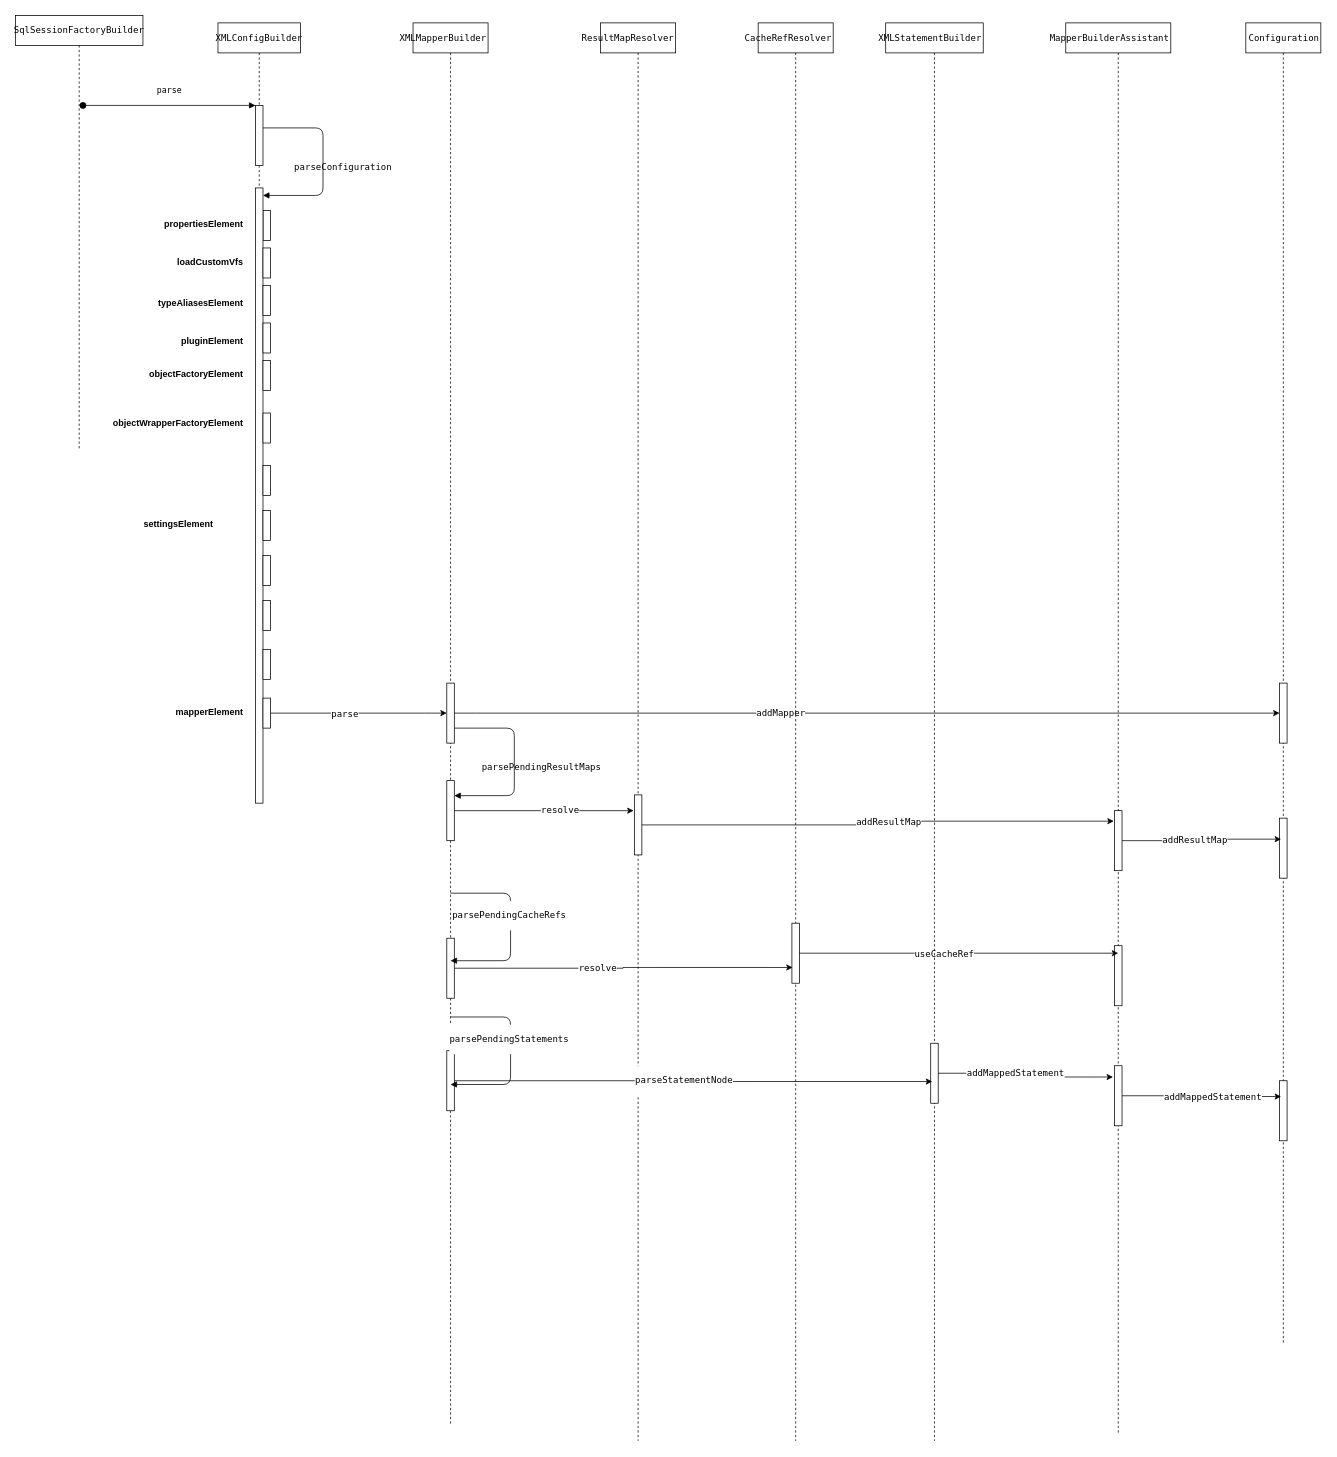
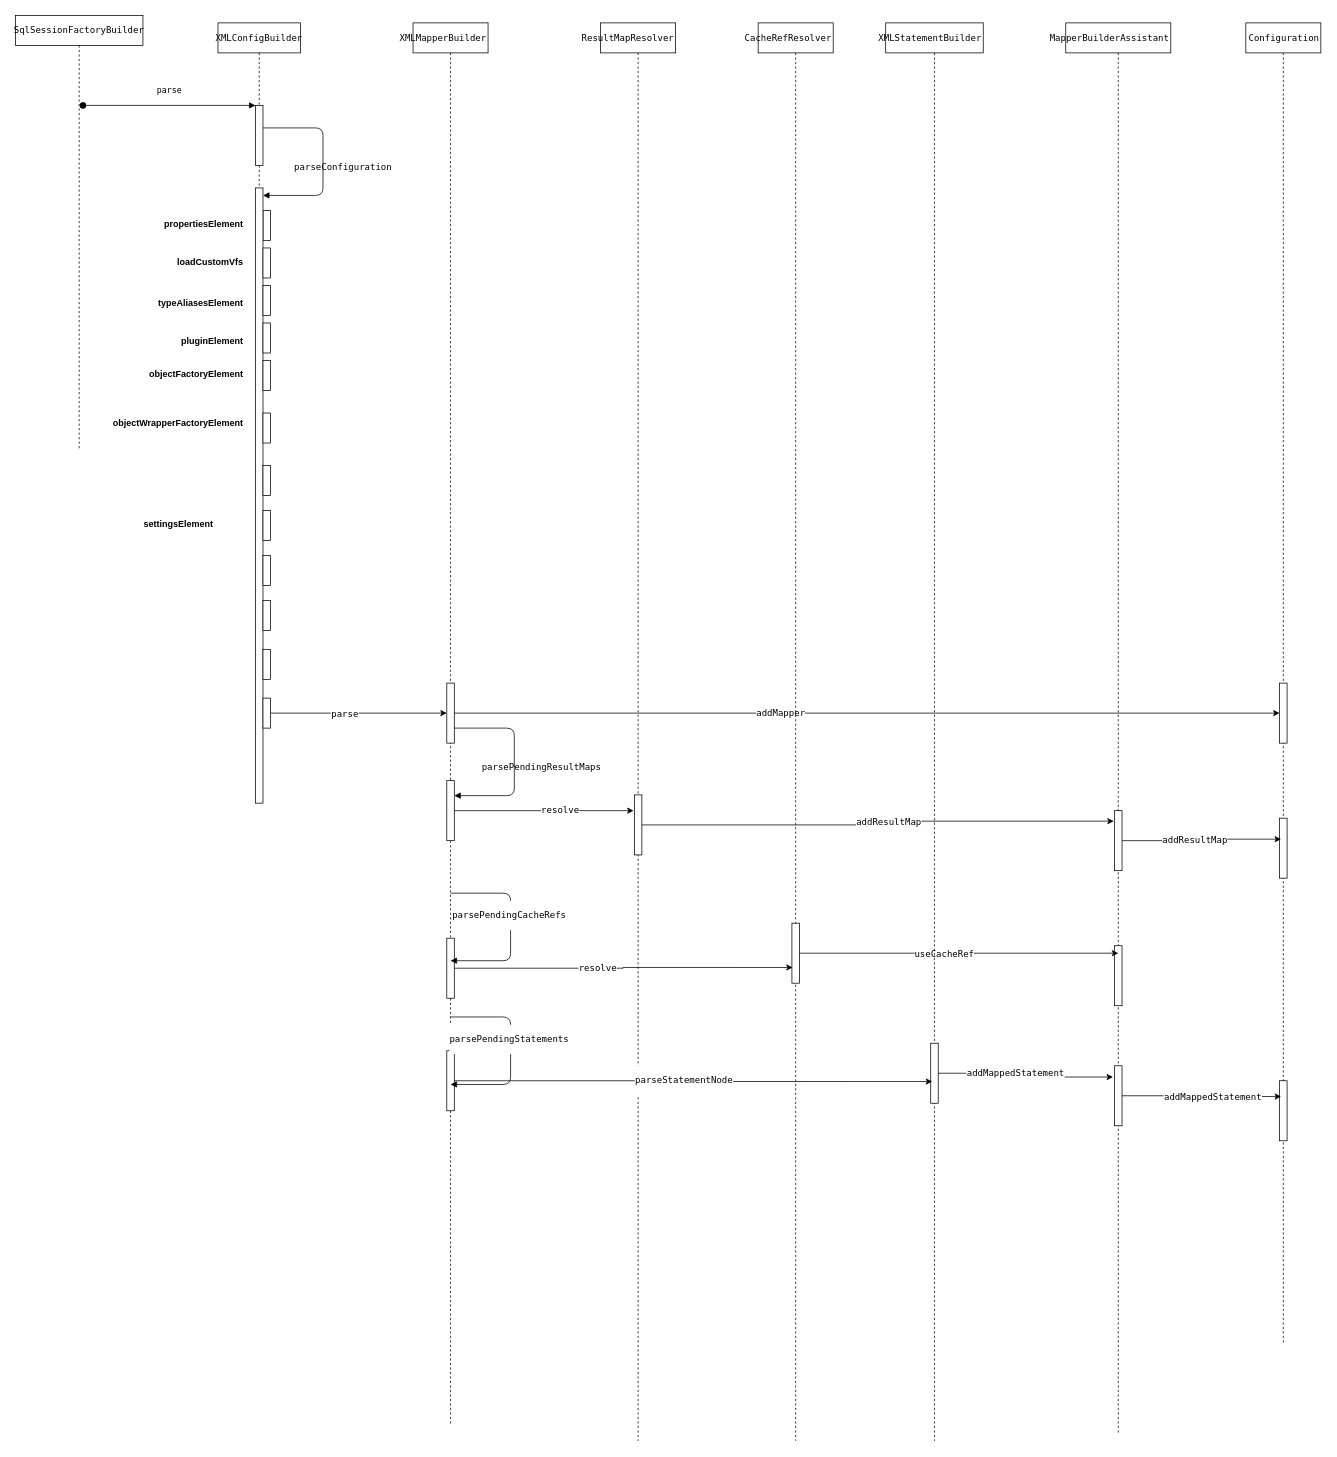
node "mapperElement": removed
